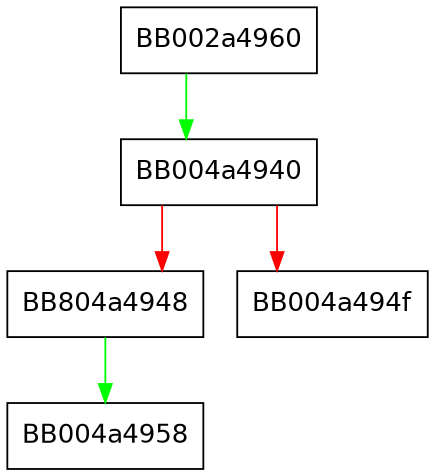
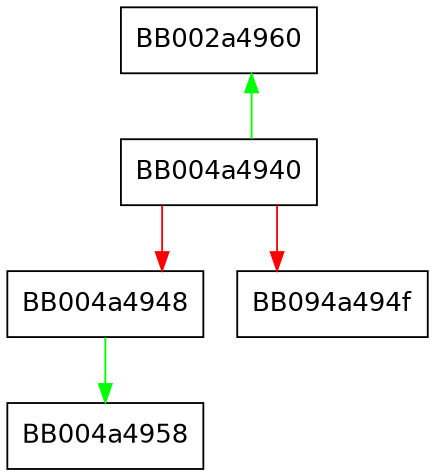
edge "BB002a4960" -> "BB004a4940": reversed
node "BB804a4948": label "BB804a4948" -> "BB004a4948"
node "BB004a494f": label "BB004a494f" -> "BB094a494f"
